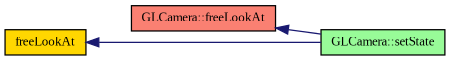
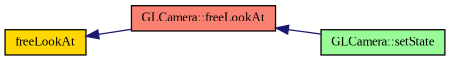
edge "GLCamera::setState" -> "freeLookAt": now "GLCamera::freeLookAt" -> "freeLookAt"
